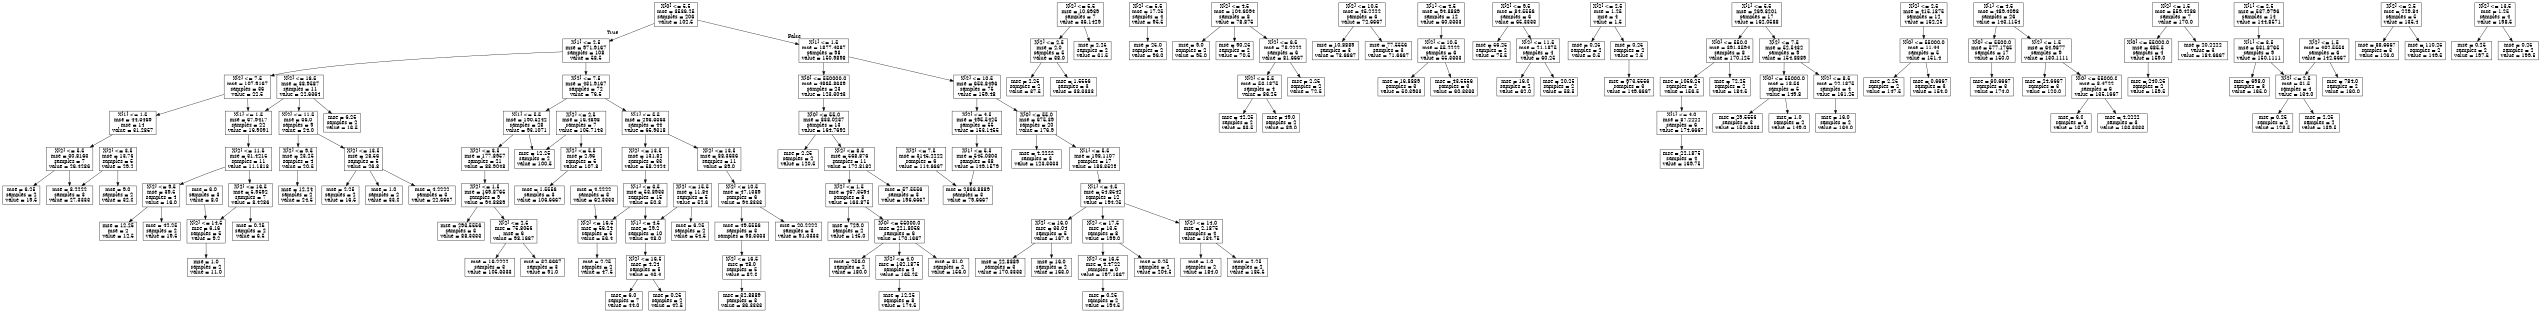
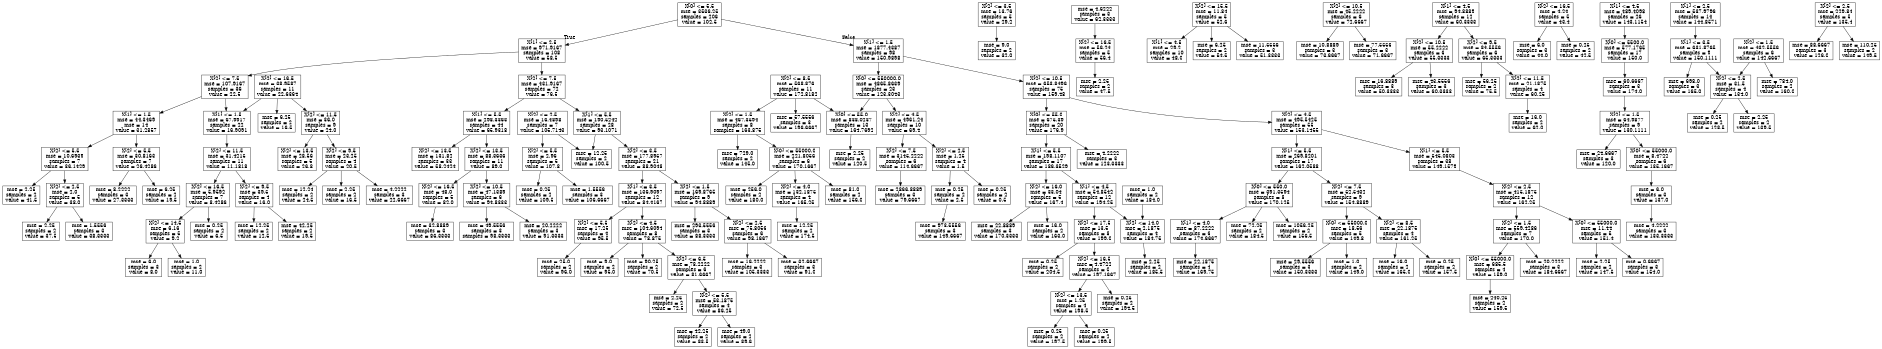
node "X[2] <= 2.5 mse = 1.25 mse = 4 value = 1.5": label "X[2] <= 2.5 mse = 1.25 mse = 4 value = 1.5" -> "X[2] <= 2.5 mse = 1.25 samples = 4 value = 1.5"
edge "X[1] <= 4.5 mse = 94.8889 samples = 12 value = 60.3333" -> "X[2] <= 9.5 mse = 84.5556 samples = 6 value = 65.3333": added
edge "X[1] <= 4.5 mse = 489.4098 samples = 26 value = 143.1154" -> "X[2] <= 1.5 mse = 64.9877 samples = 9 value = 130.1111": now "mse = 60.6667 samples = 3 value = 174.0" -> "X[2] <= 1.5 mse = 64.9877 samples = 9 value = 130.1111"
node "mse = 2.25 samples = 2 value = 31.5": label "mse = 2.25 samples = 2 value = 31.5" -> "mse = 2.25 samples = 2 value = 41.5"
node "mse = 11.5556 samples = 3 value = 51.3333": added
node "mse = 20.2222 value = 3 value = 184.6667": label "mse = 20.2222 value = 3 value = 184.6667" -> "mse = 20.2222 samples = 3 value = 184.6667"
node "mse = 16.8889 samples = 3 value = 50.3933": label "mse = 16.8889 samples = 3 value = 50.3933" -> "mse = 16.8889 samples = 3 value = 50.3333"
node "mse = 20.25 samples = 2 value = 58.5": removed
edge "mse = 1056.25 samples = 2 value = 156.5" -> "X[1] <= 4.0 mse = 87.2222 samples = 6 value = 174.6667": now "X[0] <= 550.0 mse = 391.3594 samples = 8 value = 170.125" -> "X[1] <= 4.0 mse = 87.2222 samples = 6 value = 174.6667"
edge "X[0] <= 55000.0 mse = 8.4722 samples = 6 value = 135.1667" -> "mse = 4.2222 samples = 3 value = 133.3333": now "mse = 6.0 samples = 3 value = 137.0" -> "mse = 4.2222 samples = 3 value = 133.3333"
node "X[1] <= 1.5 mse = 67.9417 samples = 22 value = 16.9091": label "X[1] <= 1.5 mse = 67.9417 samples = 22 value = 16.9091" -> "X[1] <= 1.5 mse = 67.9917 samples = 22 value = 16.9091"
node "X[2] <= 4.5 mse = 4961.24 samples = 10 value = 69.4": added
node "mse = 49.0 samples = 2 value = 89.0": label "mse = 49.0 samples = 2 value = 89.0" -> "mse = 49.0 samples = 2 value = 89.6"
node "mse = 16.0 samples = 2 value = 164.0": label "mse = 16.0 samples = 2 value = 164.0" -> "mse = 16.0 samples = 2 value = 165.0"
edge "X[2] <= 4.5 mse = 495.5425 samples = 55 value = 153.1455" -> "X[1] <= 5.5 mse = 269.8201 samples = 17 value = 162.0588": added
edge "X[1] <= 1.5 mse = 44.3469 mse = 14 value = 31.2857" -> "X[2] <= 5.5 mse = 10.6939 samples = 7 value = 36.1429": added
edge "X[0] <= 55.0 mse = 838.0237 samples = 13 value = 164.7692" -> "X[2] <= 8.5 mse = 568.876 samples = 11 value = 172.8182": reversed
edge "X[2] <= 3.5 mse = 13.76 samples = 5 value = 29.2" -> "mse = 8.2222 samples = 3 value = 27.3333": removed
edge "X[2] <= 13.5 mse = 28.56 samples = 5 value = 26.8" -> "mse = 2.25 samples = 2 value = 16.5": now "X[2] <= 9.5 mse = 23.25 samples = 4 value = 20.5" -> "mse = 2.25 samples = 2 value = 16.5"
edge "X[2] <= 13.5 mse = 28.56 samples = 5 value = 26.8" -> "mse = 4.2222 samples = 3 value = 22.6667": now "X[2] <= 9.5 mse = 23.25 samples = 4 value = 20.5" -> "mse = 4.2222 samples = 3 value = 22.6667"
edge "X[1] <= 5.5 mse = 545.0803 samples = 38 value = 149.1579" -> "mse = 2866.8889 samples = 3 value = 79.6667": now "X[1] <= 5.5 mse = 545.0803 samples = 38 value = 149.1579" -> "X[2] <= 2.5 mse = 415.1875 samples = 12 value = 162.25"
node "mse = 1.0 samples = 2 value = 33.0": removed
node "mse = 0.25 samples = 2 value = 109.5": added
node "mse = 4.2222 samples = 3 value = 62.3333": label "mse = 4.2222 samples = 3 value = 62.3333" -> "mse = 4.6222 samples = 3 value = 62.3333"
node "X[1] <= 3.5 mse = 136.9097 samples = 12 value = 84.4167": added
node "X[1] <= 3.5 mse = 53.8933 samples = 15 value = 50.8": removed
node "X[2] <= 1.5 mse = 467.3594 samples = 8 value = 163.875": label "X[2] <= 1.5 mse = 467.3594 samples = 8 value = 163.875" -> "X[2] <= 1.5 mse = 467.3594 samples = 8 samples = 163.875"
edge "mse = 6.0 samples = 3 value = 8.0" -> "X[2] <= 14.5 mse = 6.16 samples = 5 value = 9.2": reversed
edge "X[2] <= 2.5 mse = 415.1875 samples = 12 value = 162.25" -> "X[2] <= 1.5 mse = 559.4286 samples = 7 value = 170.0": added
edge "X[1] <= 4.5 mse = 54.8542 samples = 12 value = 194.25" -> "X[2] <= 16.0 mse = 33.04 samples = 5 value = 167.4": now "X[1] <= 5.5 mse = 198.1107 samples = 17 value = 186.3529" -> "X[2] <= 16.0 mse = 33.04 samples = 5 value = 167.4"
node "mse = 12.25 mse = 2 value = 12.5": label "mse = 12.25 mse = 2 value = 12.5" -> "mse = 12.25 samples = 2 value = 12.5"
node "X[2] <= 2.5 mse = 75.8056 mse = 6 value = 98.1667": label "X[2] <= 2.5 mse = 75.8056 mse = 6 value = 98.1667" -> "X[2] <= 2.5 mse = 75.8056 samples = 6 value = 98.1667"
edge "mse = 49.5556 samples = 3 samples = 98.3333" -> "X[2] <= 16.5 mse = 48.0 samples = 5 value = 82.0": now "X[2] <= 13.5 mse = 88.3636 samples = 11 value = 89.0" -> "X[2] <= 16.5 mse = 48.0 samples = 5 value = 82.0"
edge "X[1] <= 4.5 mse = 29.2 samples = 10 value = 48.0" -> "X[2] <= 16.5 mse = 4.24 samples = 5 value = 43.4": removed
edge "X[2] <= 14.0 mse = 2.1875 samples = 4 value = 184.75" -> "mse = 1.0 samples = 2 value = 184.0": reversed
node "mse = 0.25 samples = 2 value = 157.5": added
edge "X[2] <= 16.5 mse = 4.4722 samples = 0 value = 197.1667" -> "X[2] <= 13.5 mse = 1.25 samples = 4 value = 198.5": added
node "mse = 6.0 samples = 7 value = 44.0": label "mse = 6.0 samples = 7 value = 44.0" -> "mse = 6.0 samples = 3 value = 44.0"
node "mse = 12.25 samples = 8 value = 174.5": label "mse = 12.25 samples = 8 value = 174.5" -> "mse = 12.25 samples = 2 value = 174.5"
